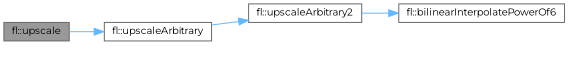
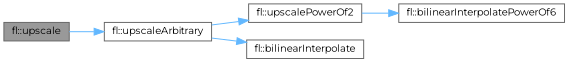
node "fl::upscaleArbitrary2": label "fl::upscaleArbitrary2" -> "fl::upscalePowerOf2"
node "fl::bilinearInterpolate": added
